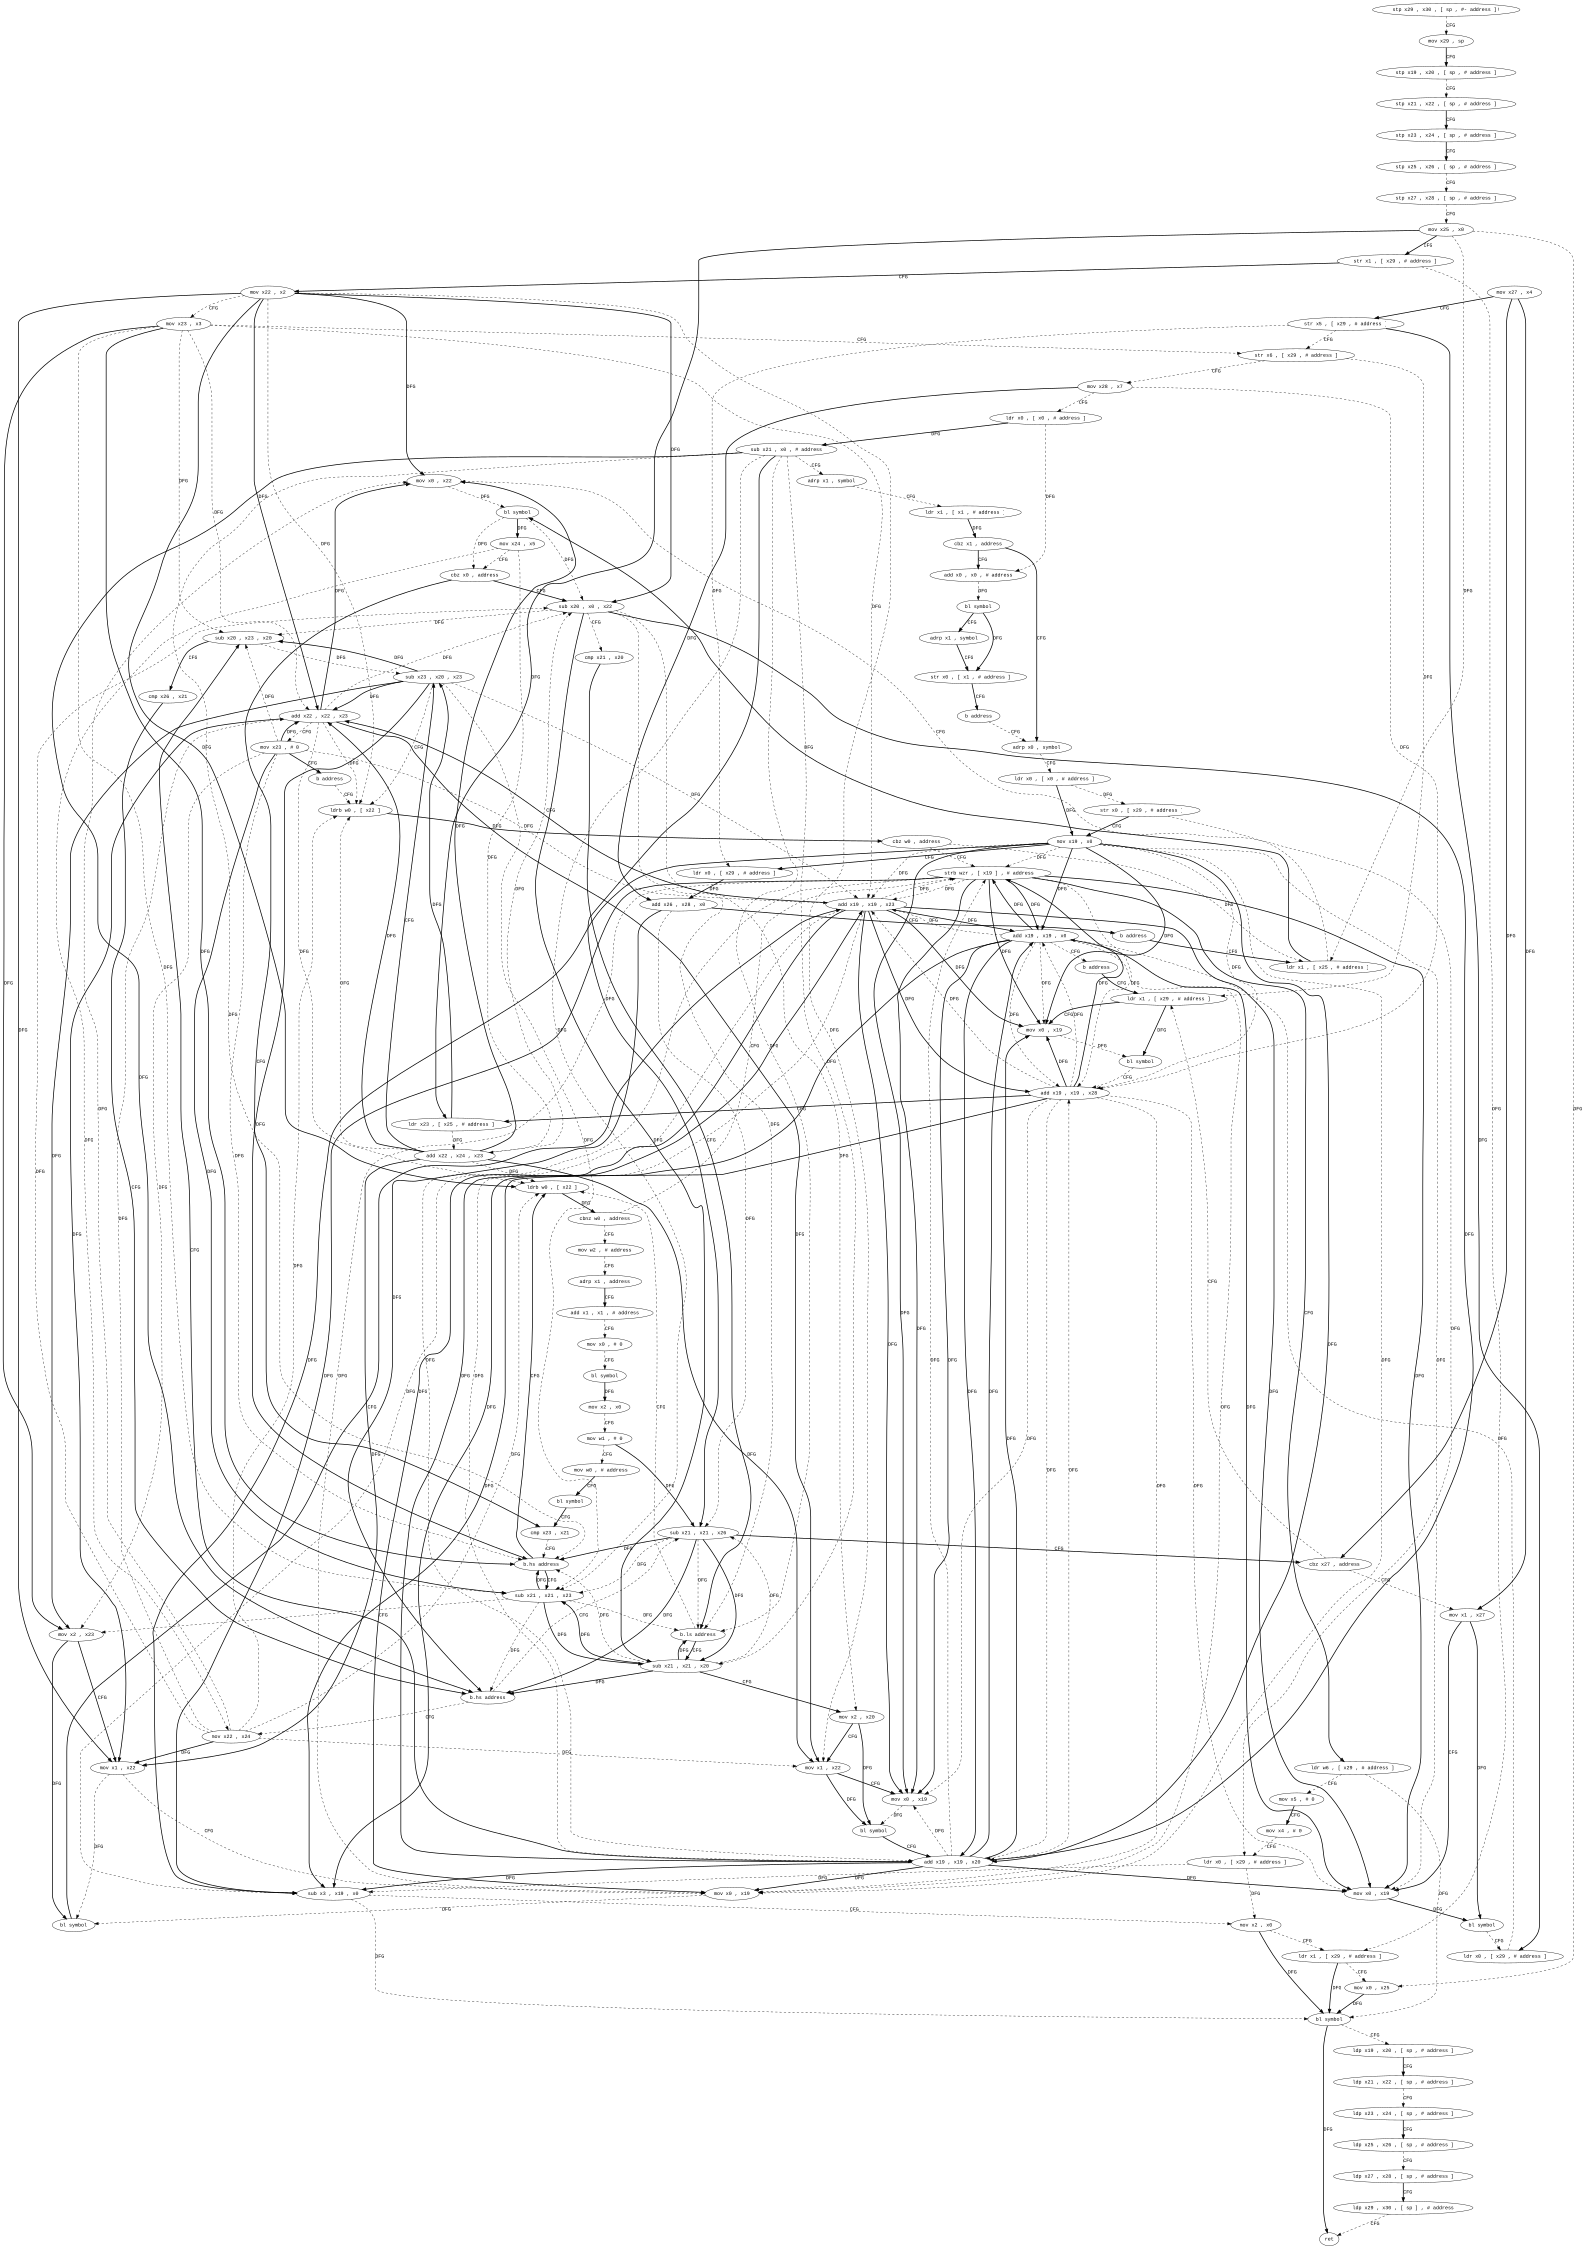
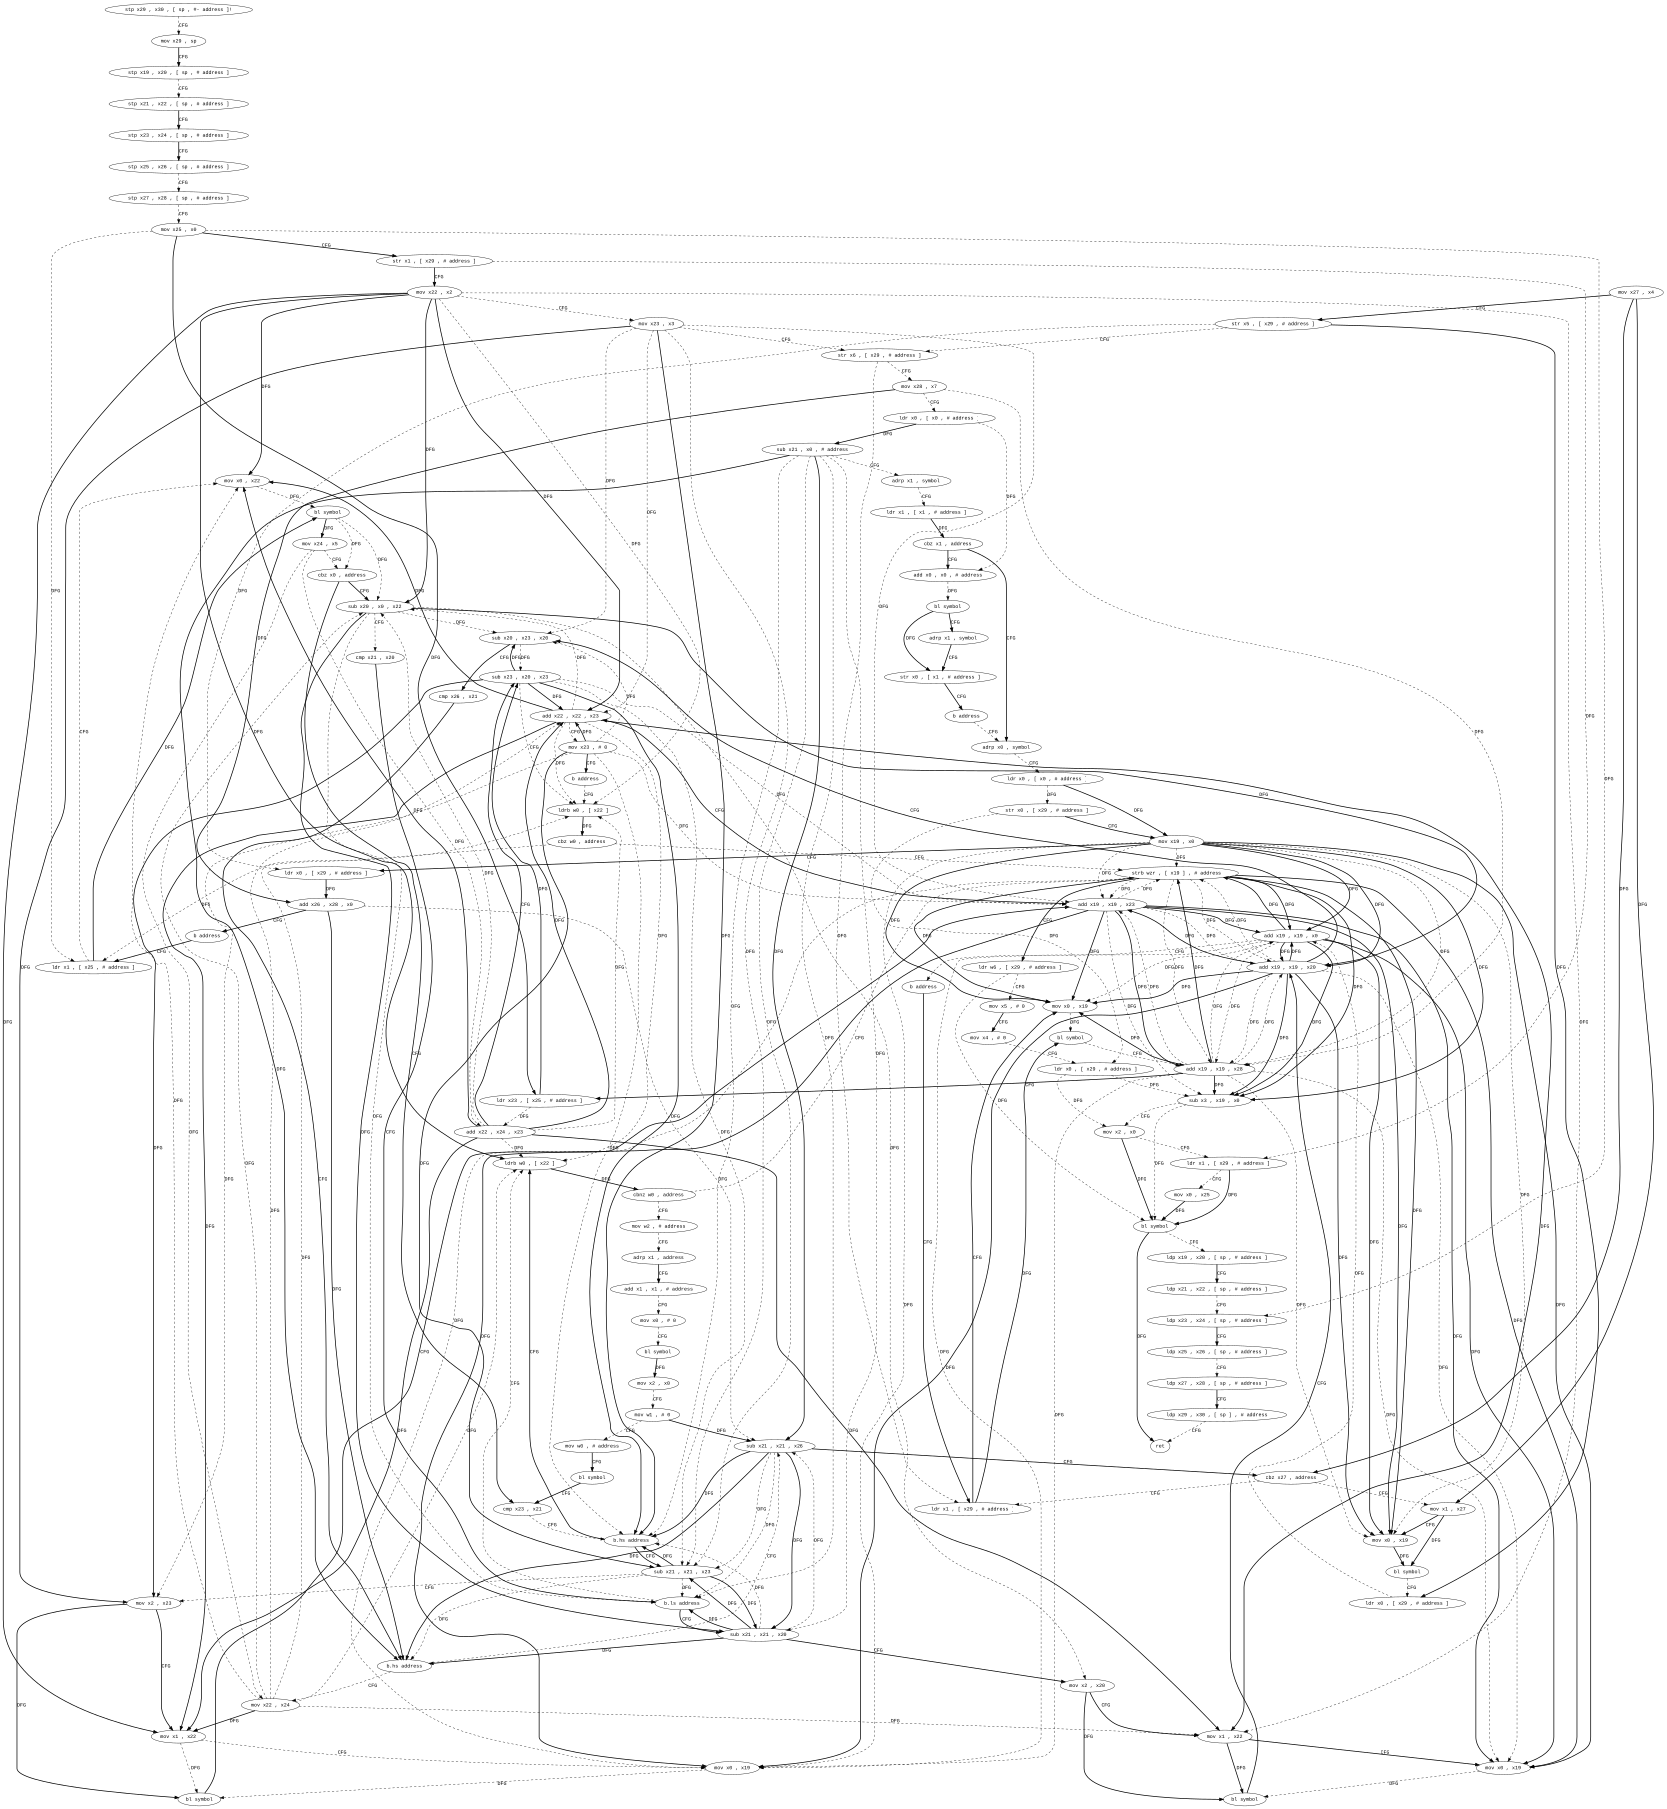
edge "add x19 , x19 , x0" -> "add x19 , x19 , x23": removed, label "DFG"
edge "mov x25 , x0" -> "mov x0 , x25": now "mov x25 , x0" -> "ldp x23 , x24 , [ sp , # address ]"
